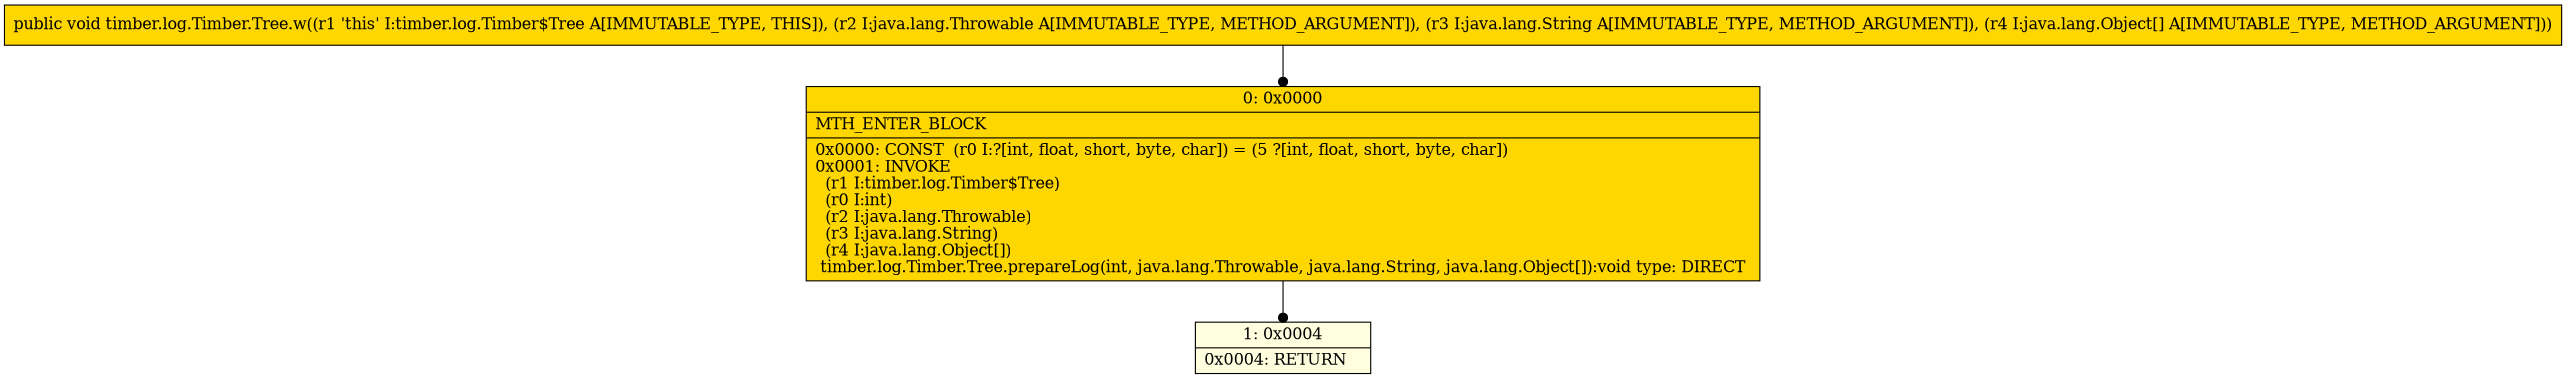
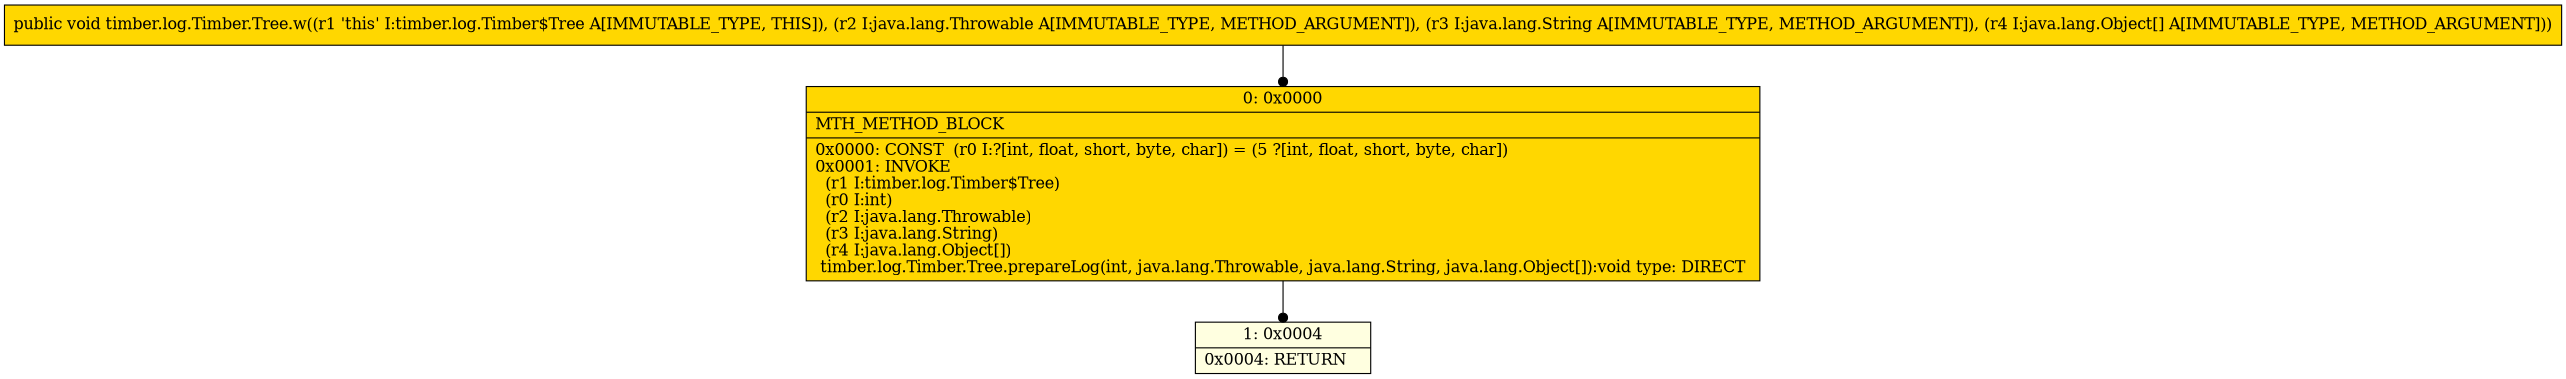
node "0: 0x0000": text "MTH_ENTER_BLOCK" -> "MTH_METHOD_BLOCK"
